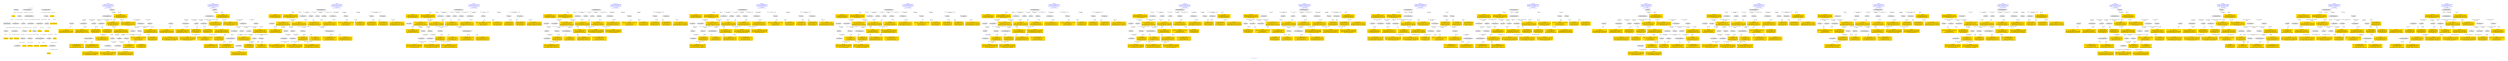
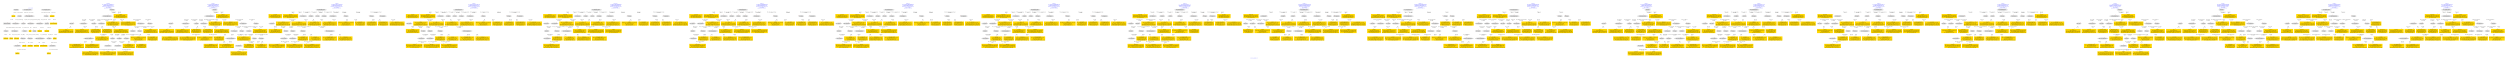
node "deathDate": added
